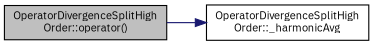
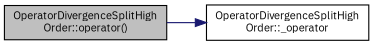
node "OperatorDivergenceSplitHigh Order::_harmonicAvg": label "OperatorDivergenceSplitHigh Order::_harmonicAvg" -> "OperatorDivergenceSplitHigh Order::_operator"
